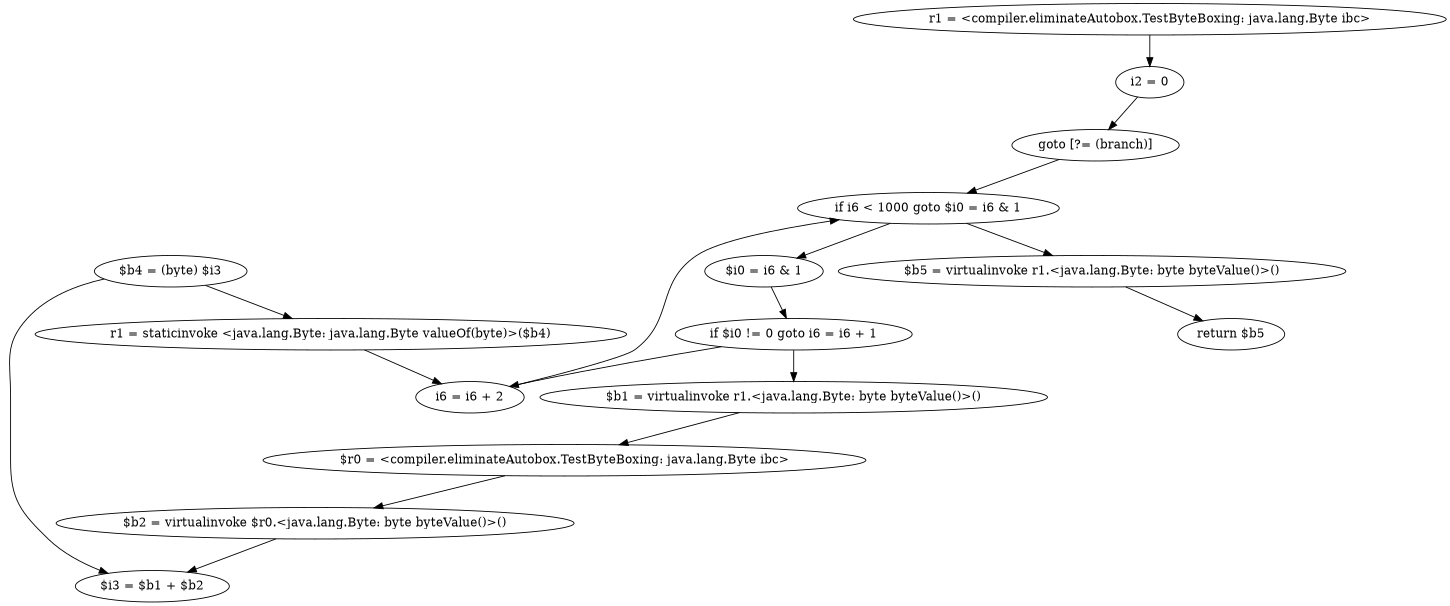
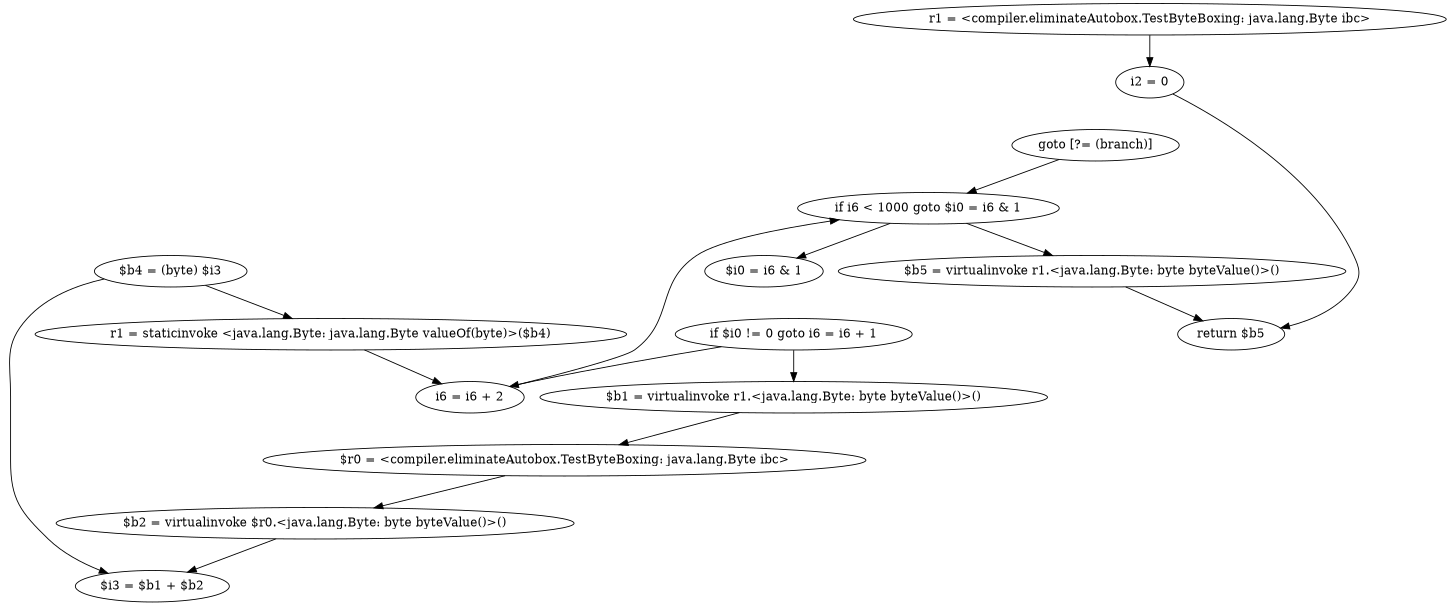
edge "i2 = 0" -> "goto [?= (branch)]": now "i2 = 0" -> "return $b5"
edge "$i0 = i6 & 1" -> "if $i0 != 0 goto i6 = i6 + 1": removed
